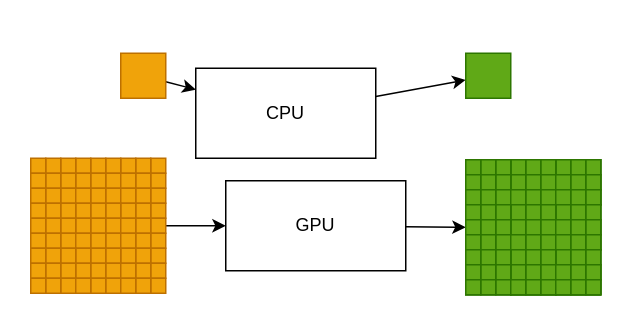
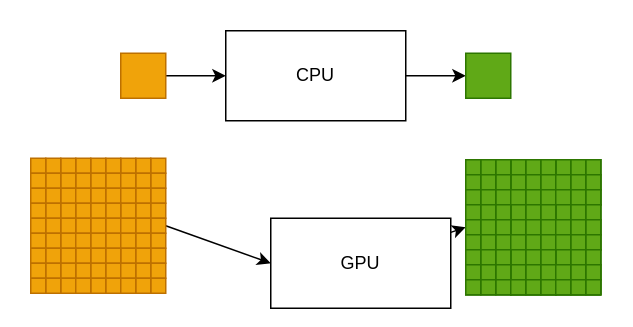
node "CPU": moved (286, 113) -> (316, 76)
node "GPU": moved (316, 226) -> (361, 263)
